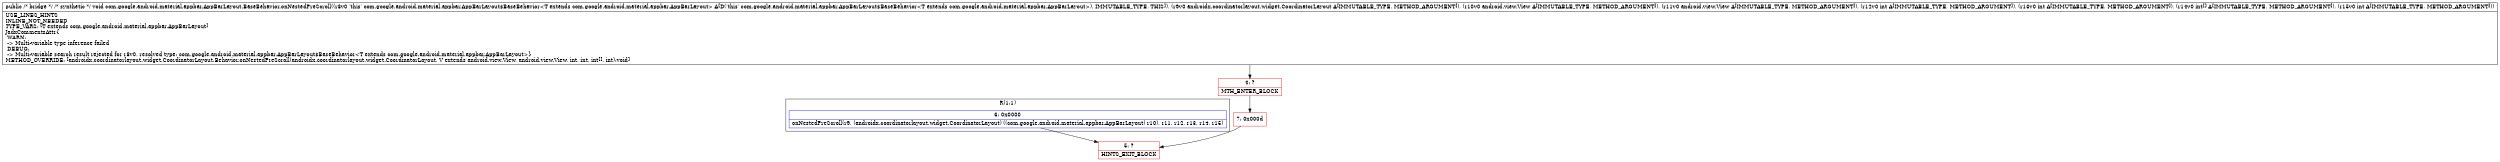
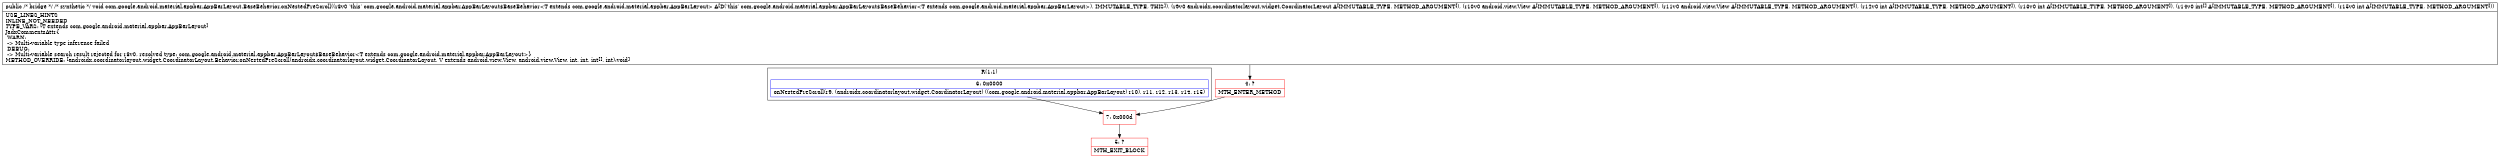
node "4: ?": text "MTH_ENTER_BLOCK" -> "MTH_ENTER_METHOD"
edge "6: 0x0000" -> "5: ?": now "6: 0x0000" -> "7: 0x000d"
node "5: ?": text "HINTS_EXIT_BLOCK" -> "MTH_EXIT_BLOCK"
